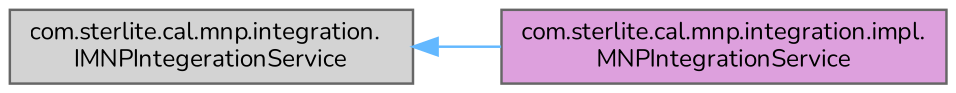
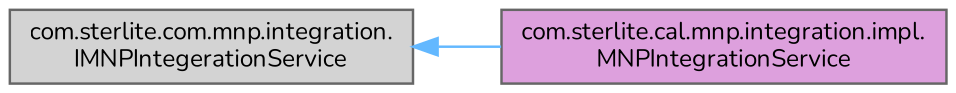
node "com.sterlite.cal.mnp.integration. IMNPIntegerationService": label "com.sterlite.cal.mnp.integration. IMNPIntegerationService" -> "com.sterlite.com.mnp.integration. IMNPIntegerationService"
